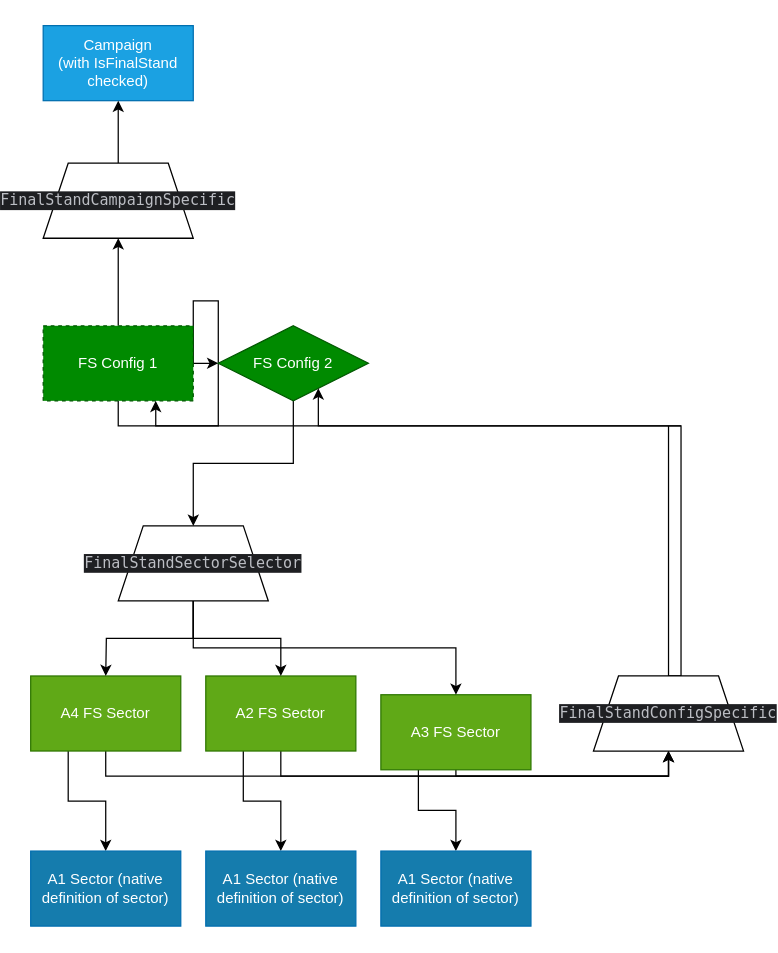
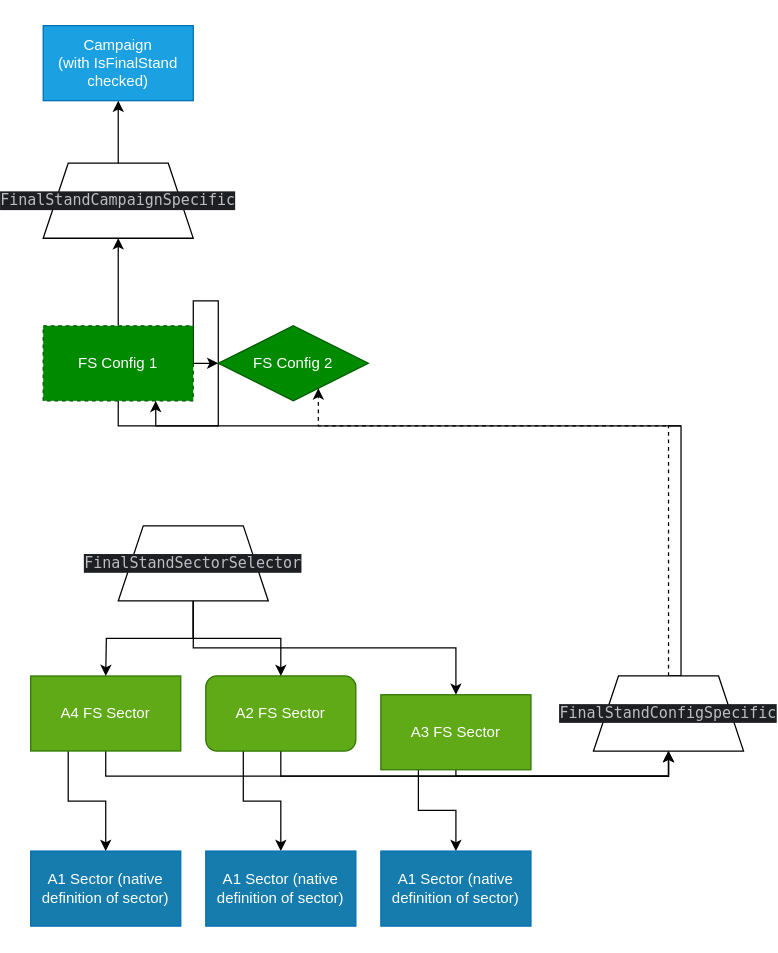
edge "FS Config 2" -> "FinalStandSectorSelector": removed
edge "FinalStandConfigSpecific" -> "FS Config 2": style solid -> dashed
node "A2 FS Sector": shape rectangle -> rounded rectangle
